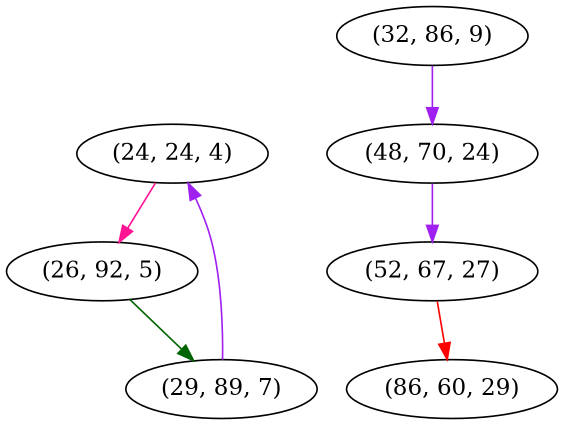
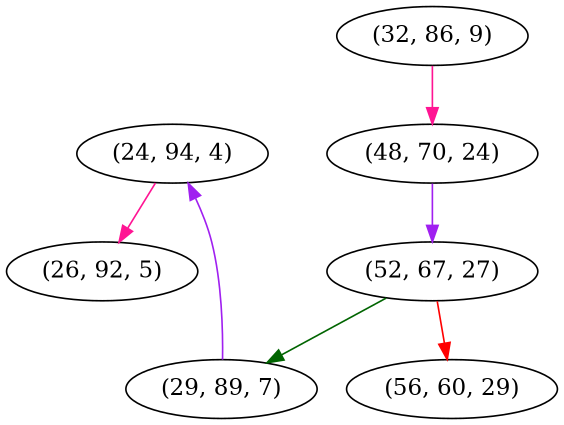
edge "(32, 86, 9)" -> "(48, 70, 24)": color purple -> deeppink
node "(24, 24, 4)": label "(24, 24, 4)" -> "(24, 94, 4)"
edge "(26, 92, 5)" -> "(29, 89, 7)": now "(52, 67, 27)" -> "(29, 89, 7)"
node "(86, 60, 29)": label "(86, 60, 29)" -> "(56, 60, 29)"
